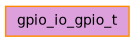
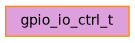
node "gpio_io_gpio_t": label "gpio_io_gpio_t" -> "gpio_io_ctrl_t"
